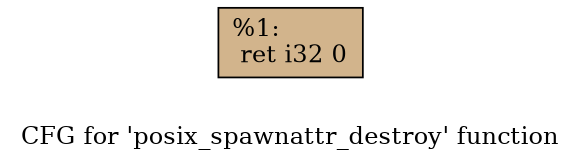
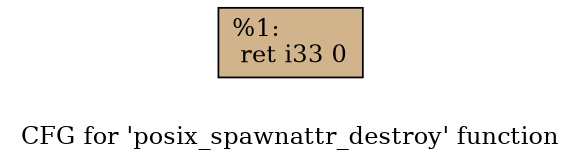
node "%1:": text "ret i32 0" -> "ret i33 0"
